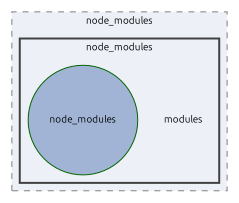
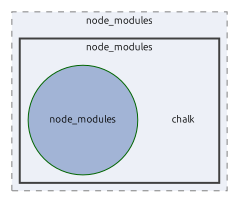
node "modules": label "modules" -> "chalk"
